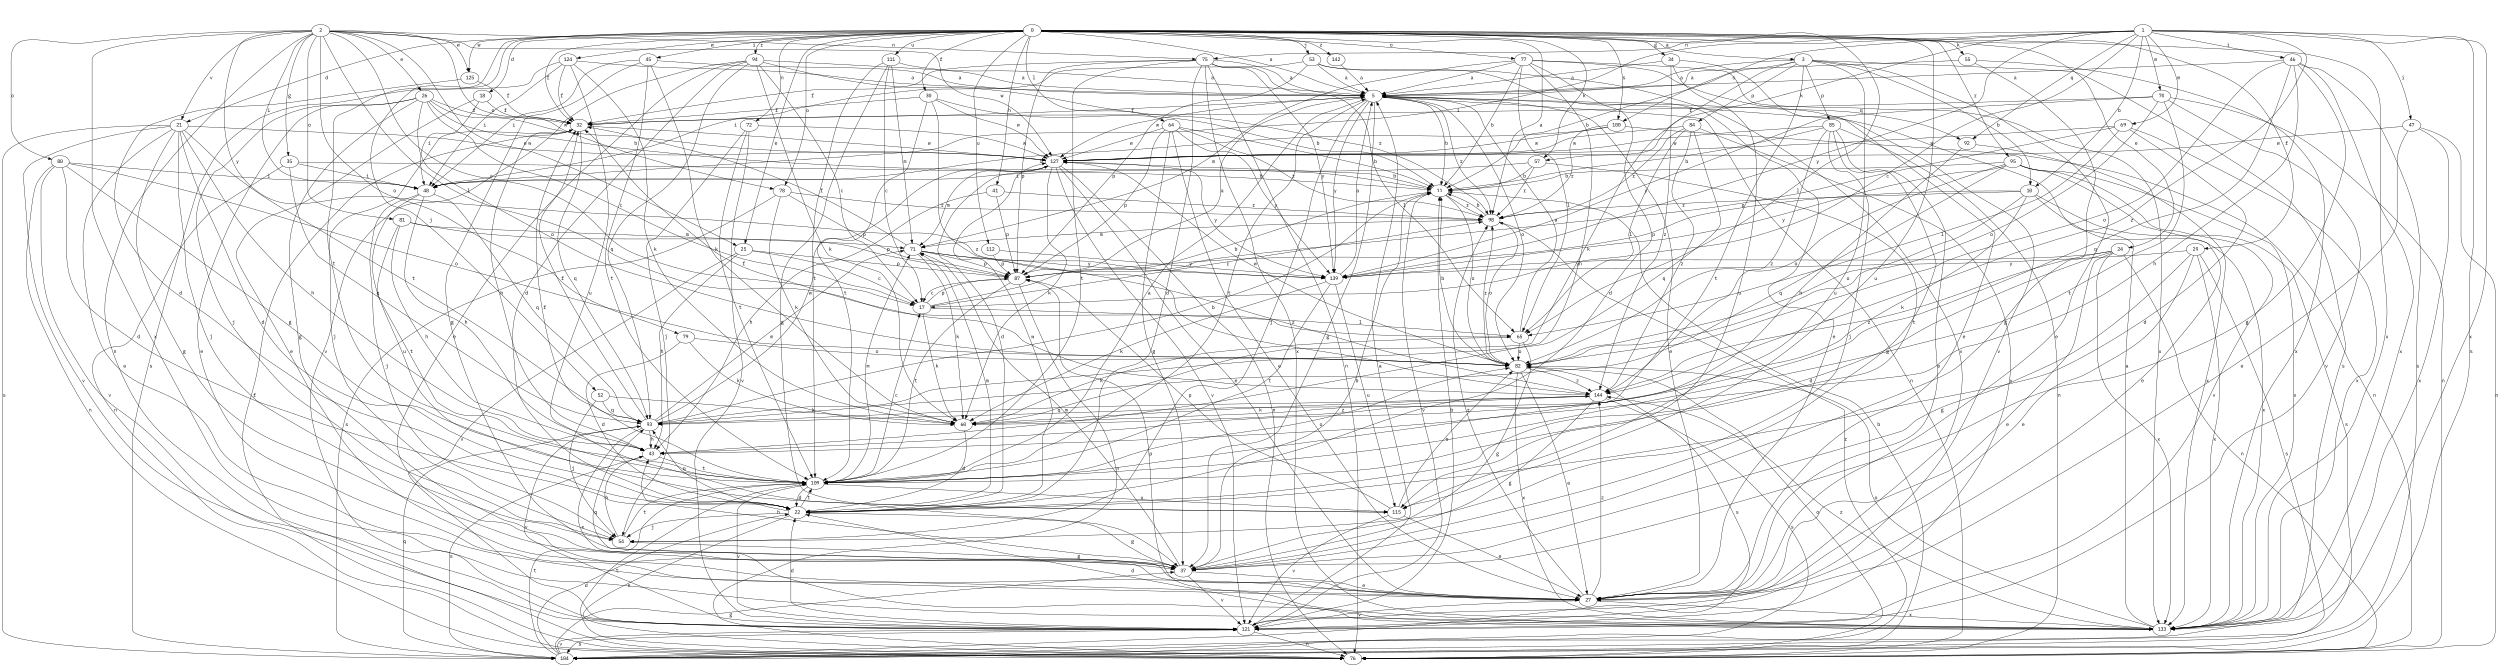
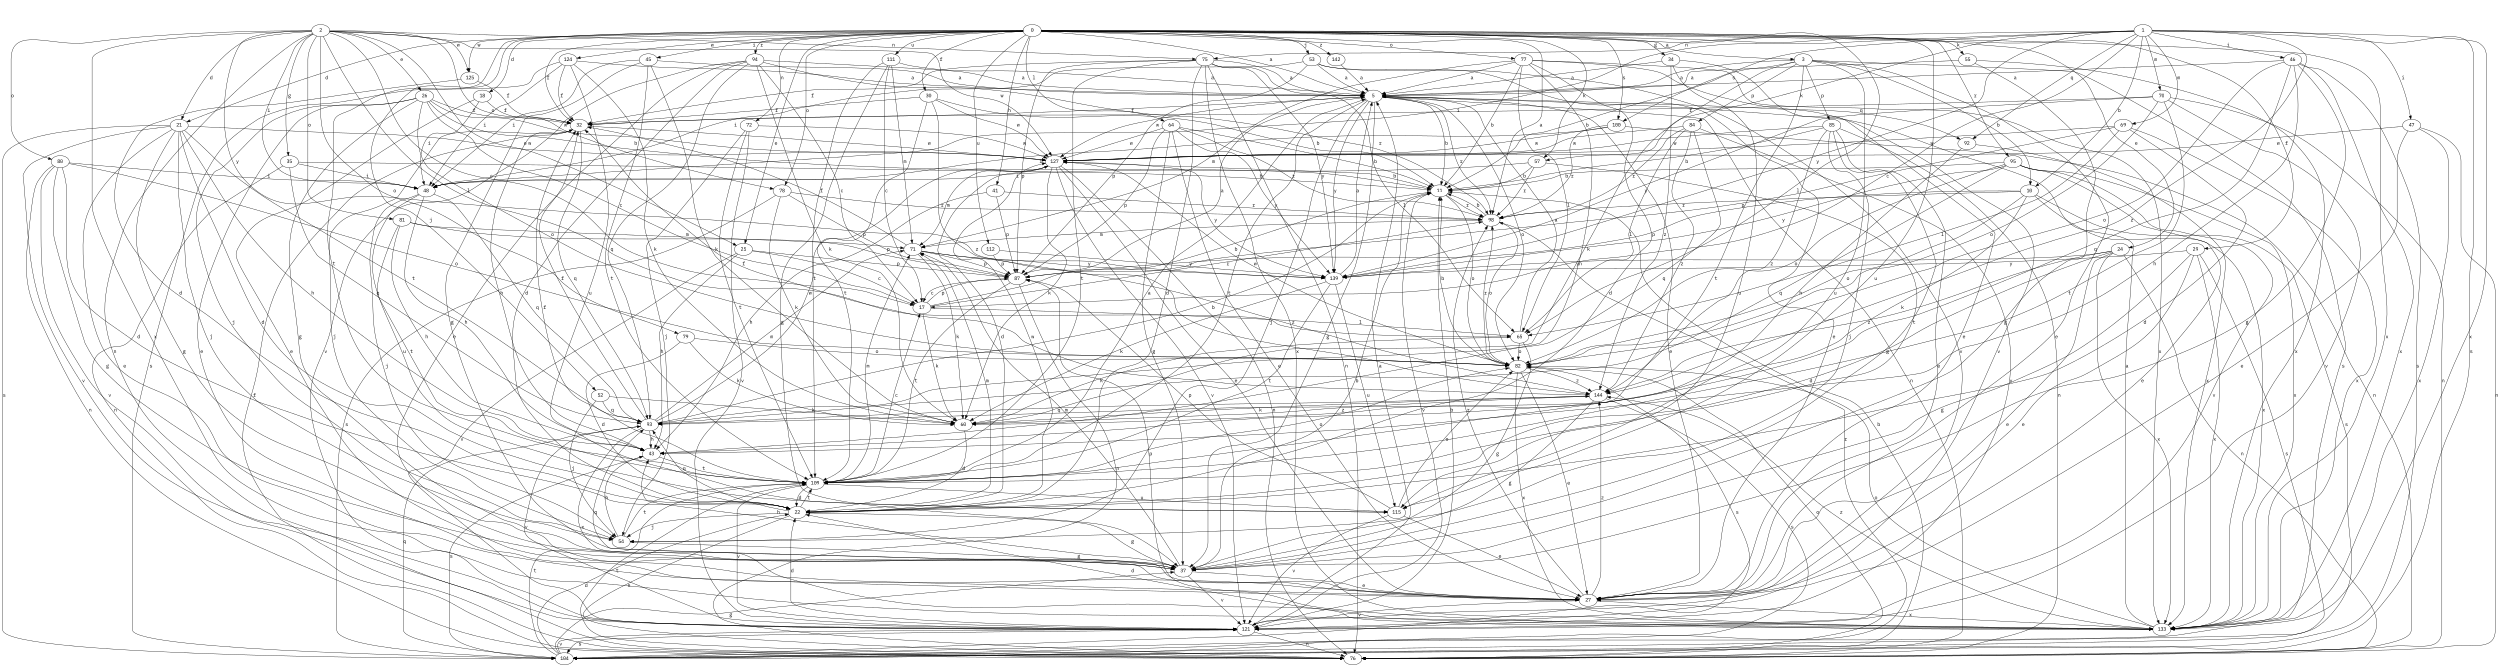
edge "2" -> "21": label "v" -> "d"
edge "80" -> "109": now "80" -> "37"
